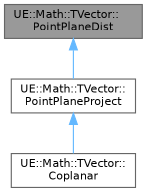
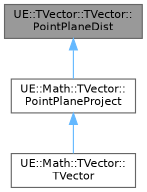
node "UE::Math::TVector:: PointPlaneDist": label "UE::Math::TVector:: PointPlaneDist" -> "UE::TVector::TVector:: PointPlaneDist"
node "UE::Math::TVector:: Coplanar": label "UE::Math::TVector:: Coplanar" -> "UE::Math::TVector:: TVector"
